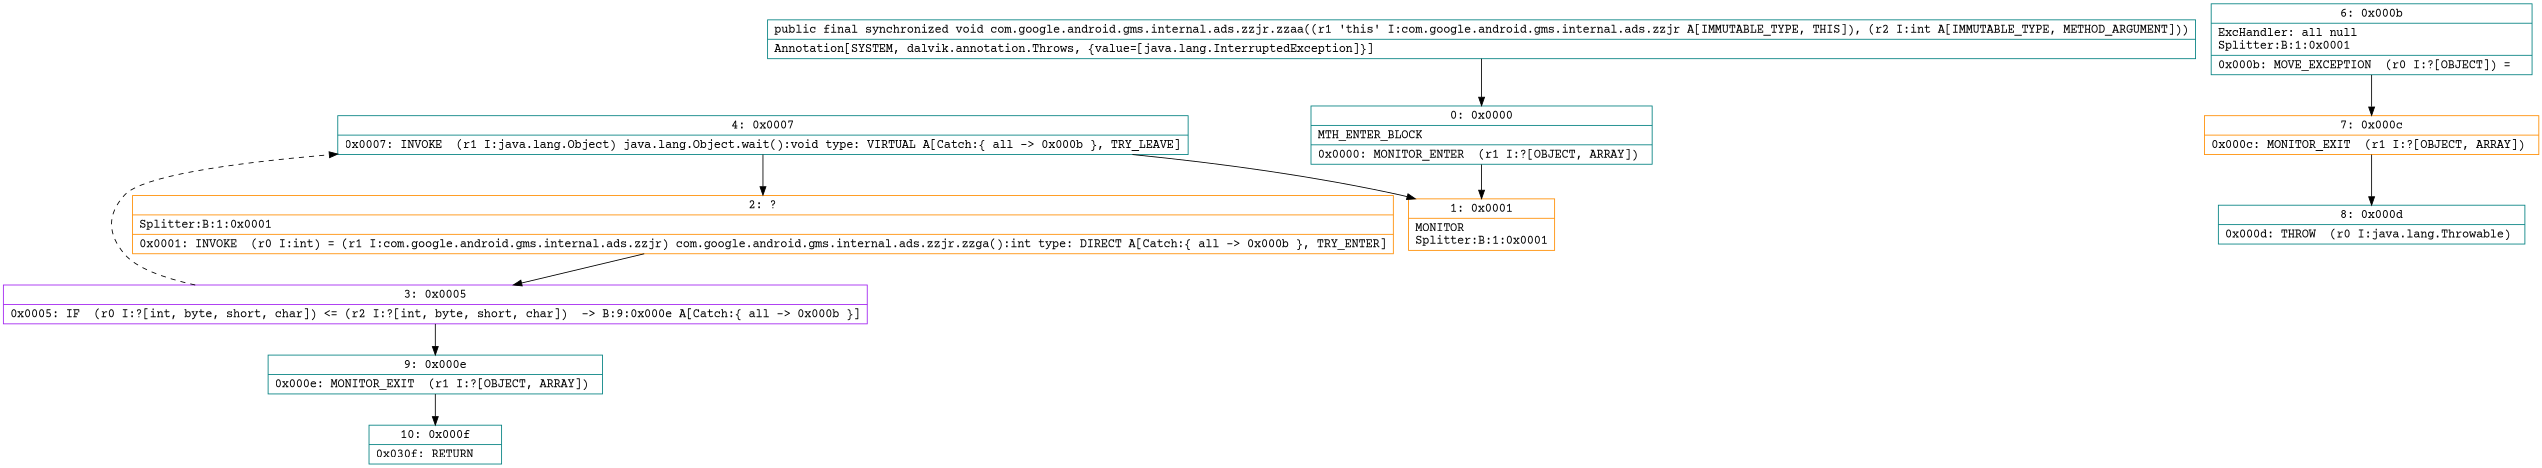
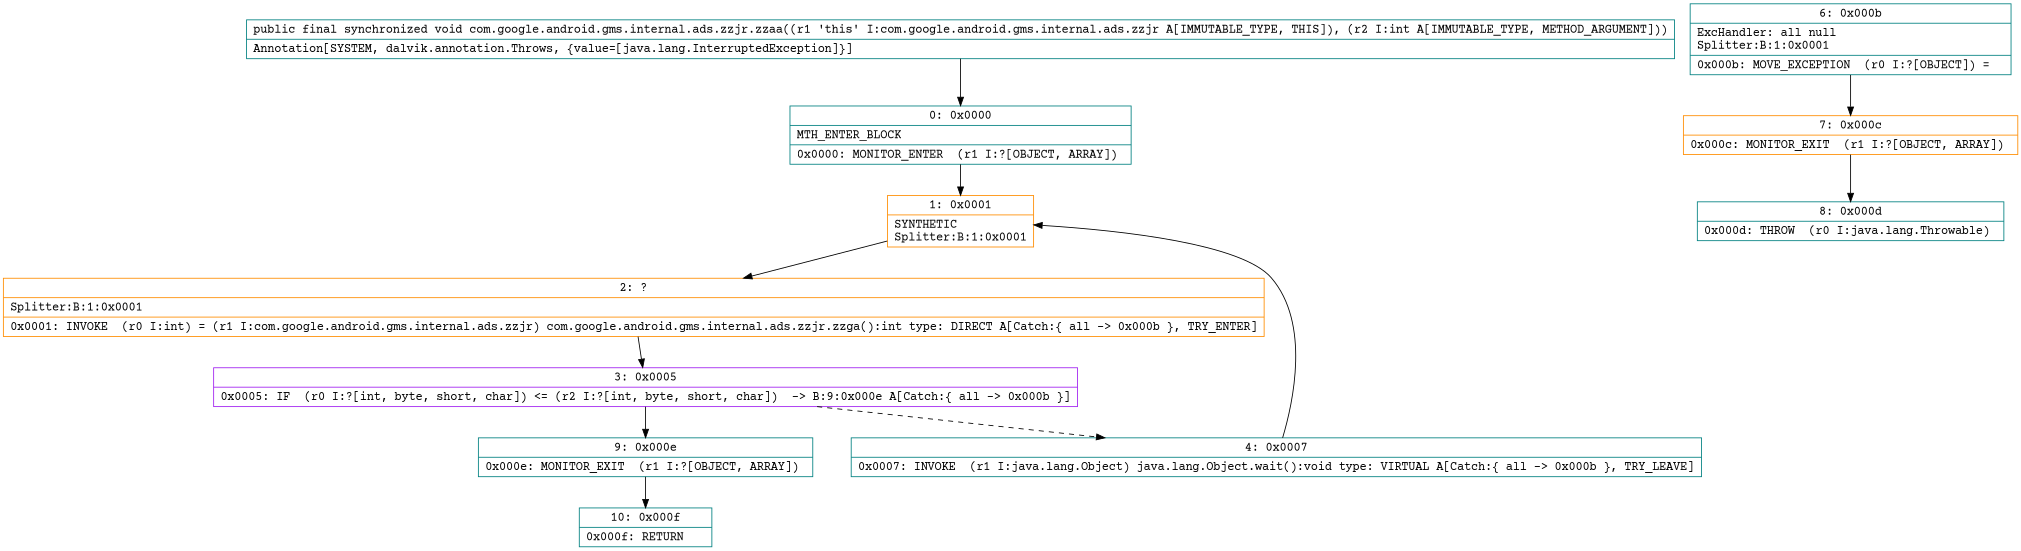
edge "4: 0x0007" -> "2: ?": now "1: 0x0001" -> "2: ?"
node "1: 0x0001": text "MONITOR" -> "SYNTHETIC"
node "10: 0x000f": text "0x030f: RETURN" -> "0x000f: RETURN"
